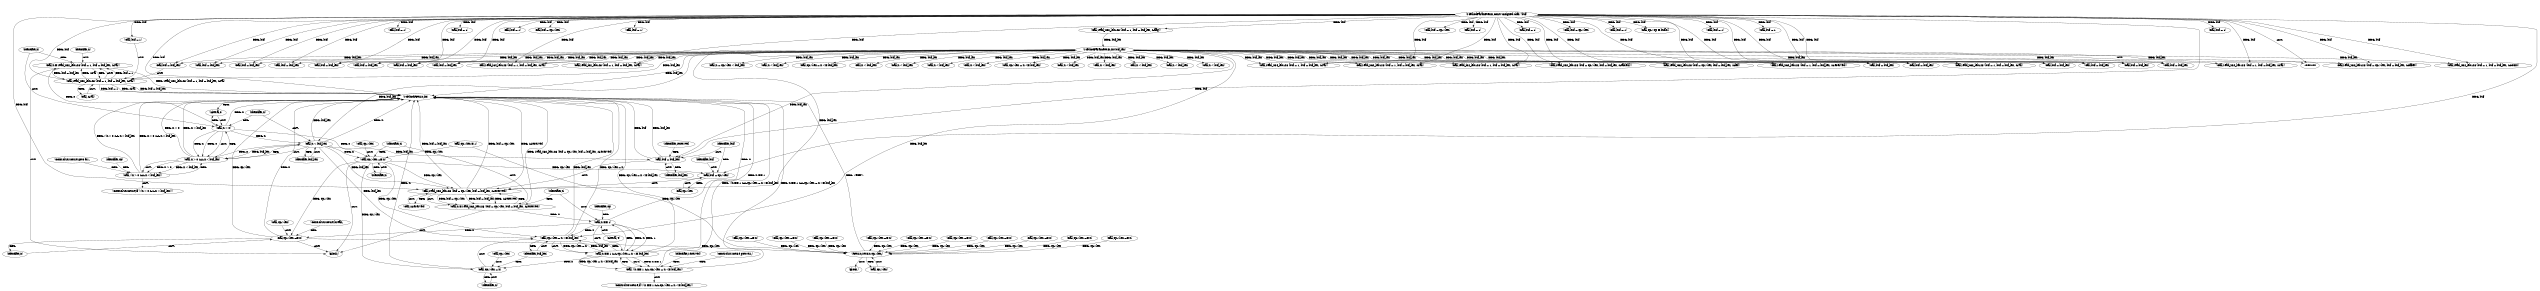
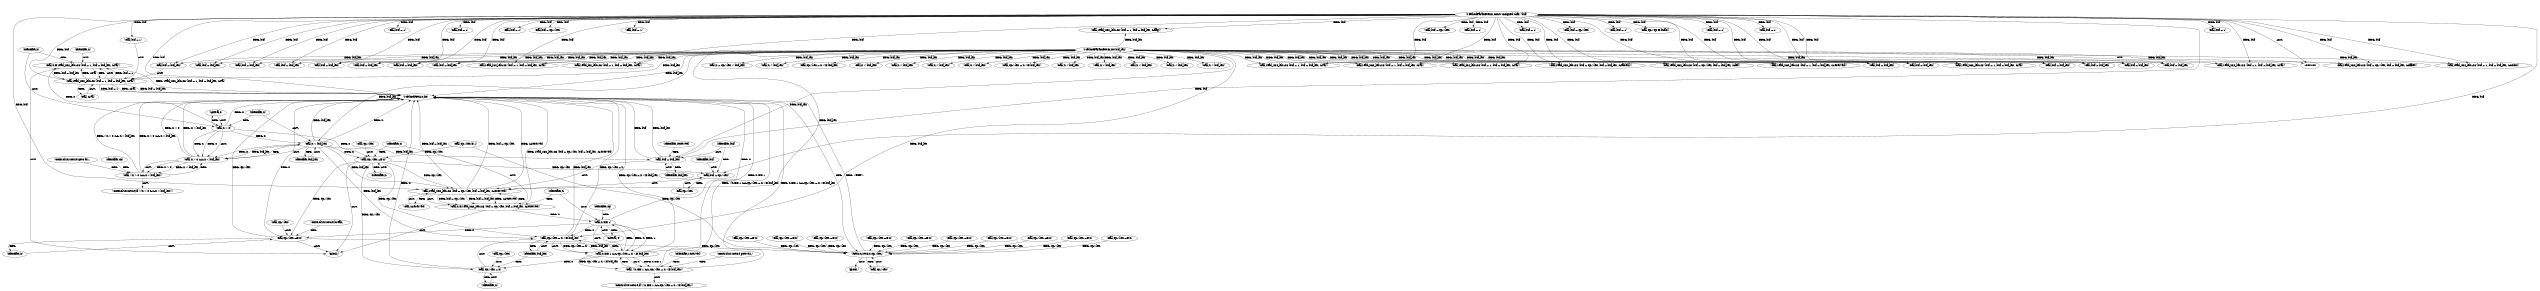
edge "(Call,read_u32_leb128 (buf + 1, buf + buf_len, &flag))" -> "(MethodParameterIn,int buf_len)": reversed
edge "(MethodReturn,int)" -> "(Literal,0)": now "(MethodReturn,int)" -> "(Return,return op->len;)"
edge "(Call,n > 0 && n < buf_len)" -> "(Call,n > 0)": removed, label "CFG:"
edge "(Call,n == 1)" -> "(Literal,4)": added, label "CFG:"
